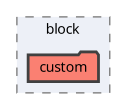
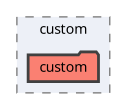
cluster "block": label "block" -> "custom"
